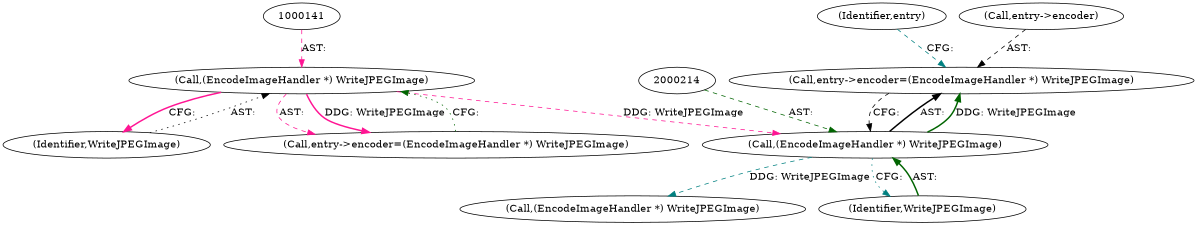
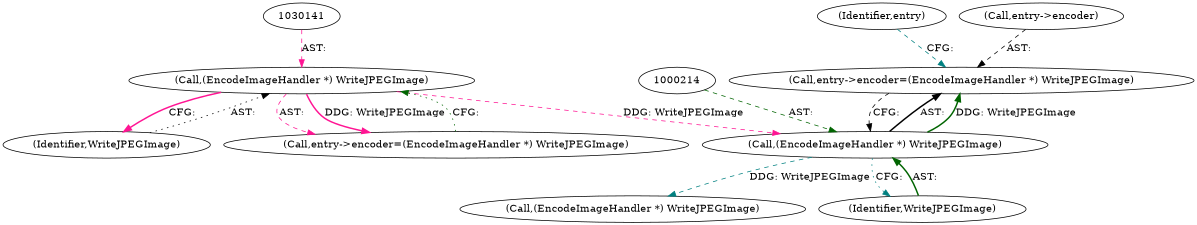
node "1000141": label "1000141" -> "1030141"
node "2000214": label "2000214" -> "1000214"
